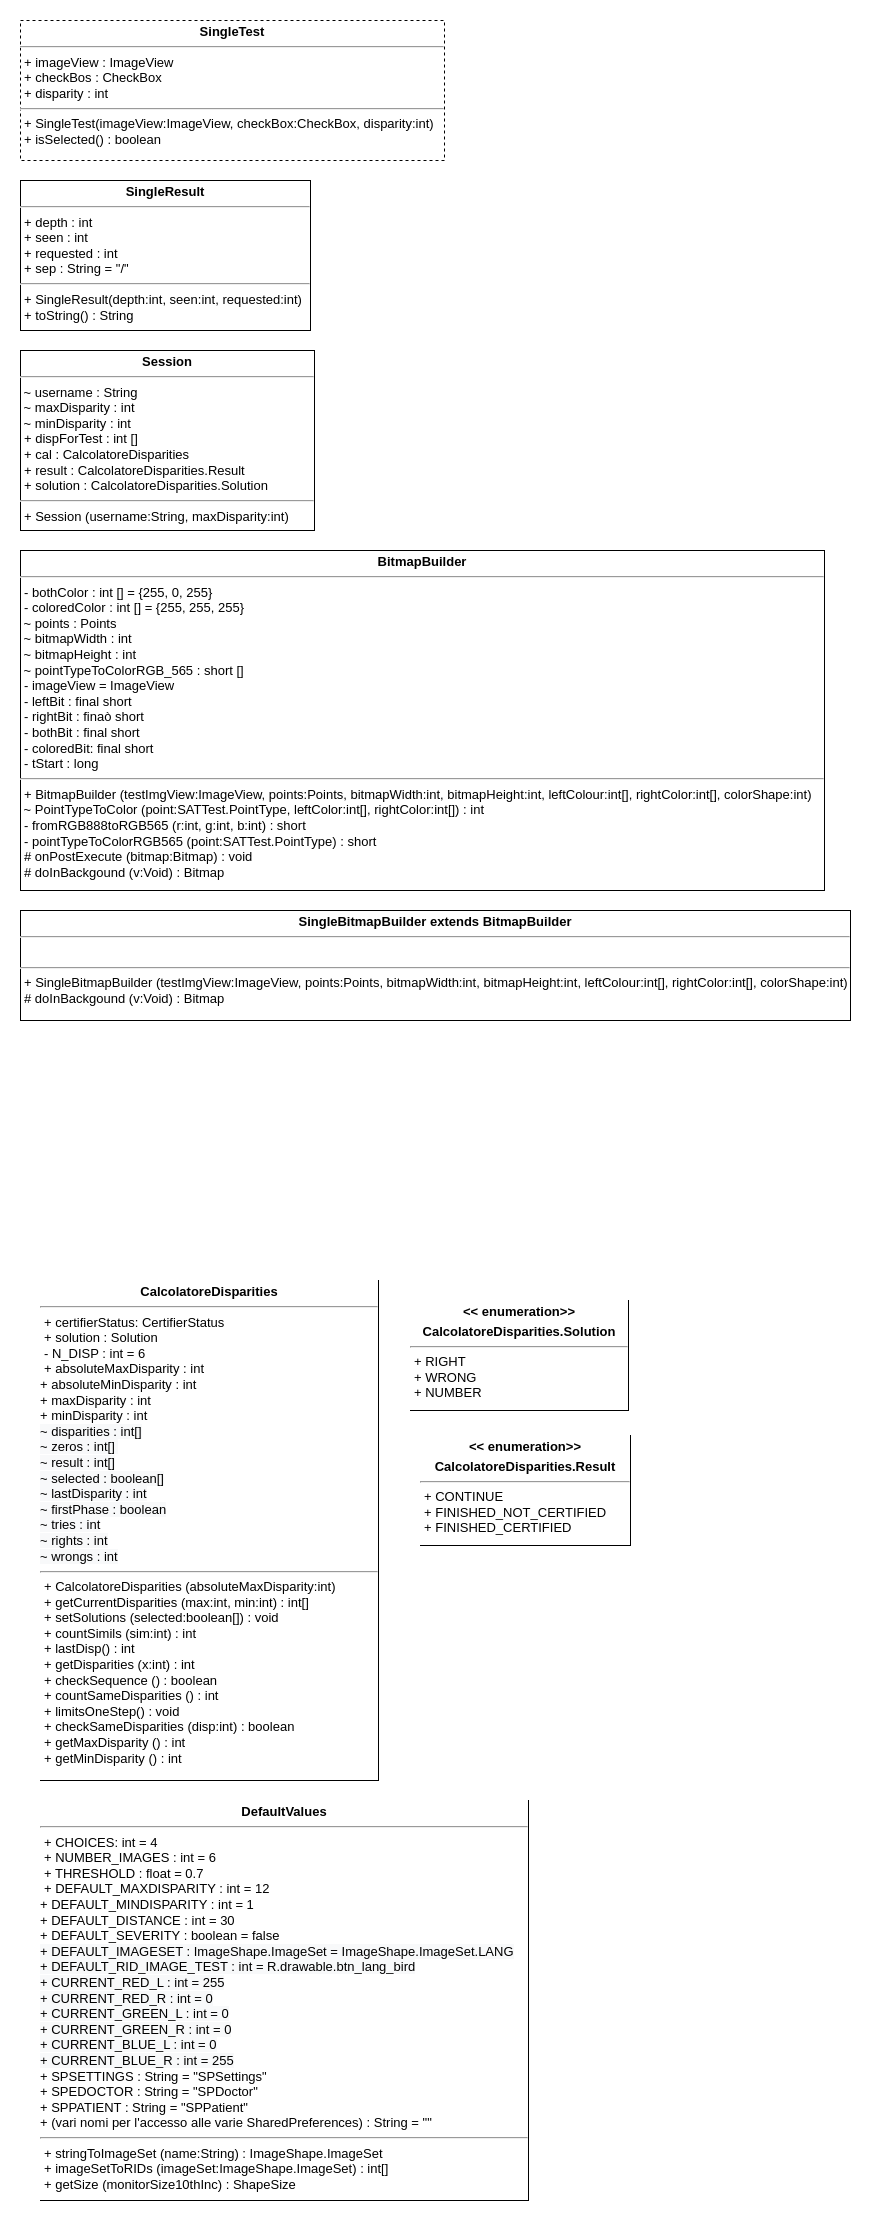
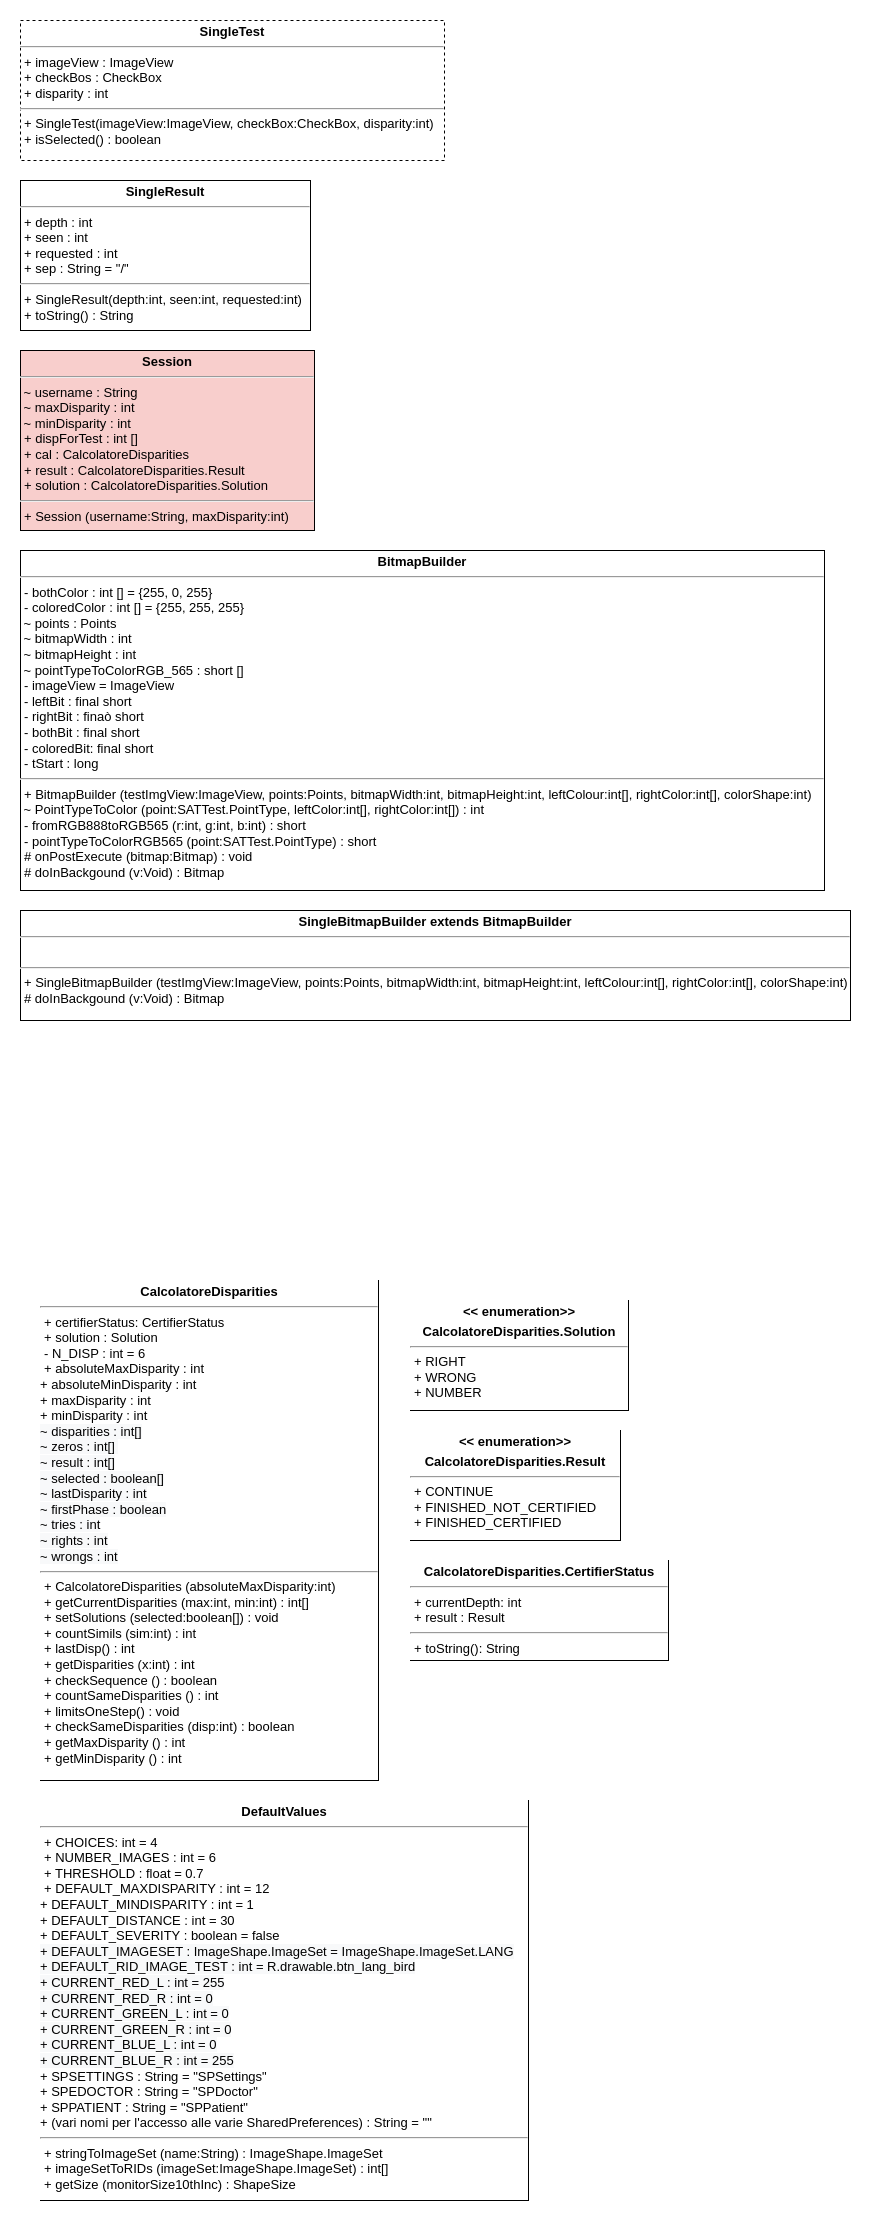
node "Session ~ username : String ~ maxDisparity : int ~ minDisparity : int + dispForTest : int [] + cal : CalcolatoreDisparities + result : CalcolatoreDisparities.Result + solution : CalcolatoreDisparities.Solution + Session (username:String, maxDisparity:int)": fillcolor #ffffff -> #f8cecc
node "<< enumeration>> CalcolatoreDisparities.Result + CONTINUE + FINISHED_NOT_CERTIFIED + FINISHED_CERTIFIED": moved (526, 1491) -> (516, 1486)
node "CalcolatoreDisparities.CertifierStatus + currentDepth: int + result : Result + toString(): String": added
